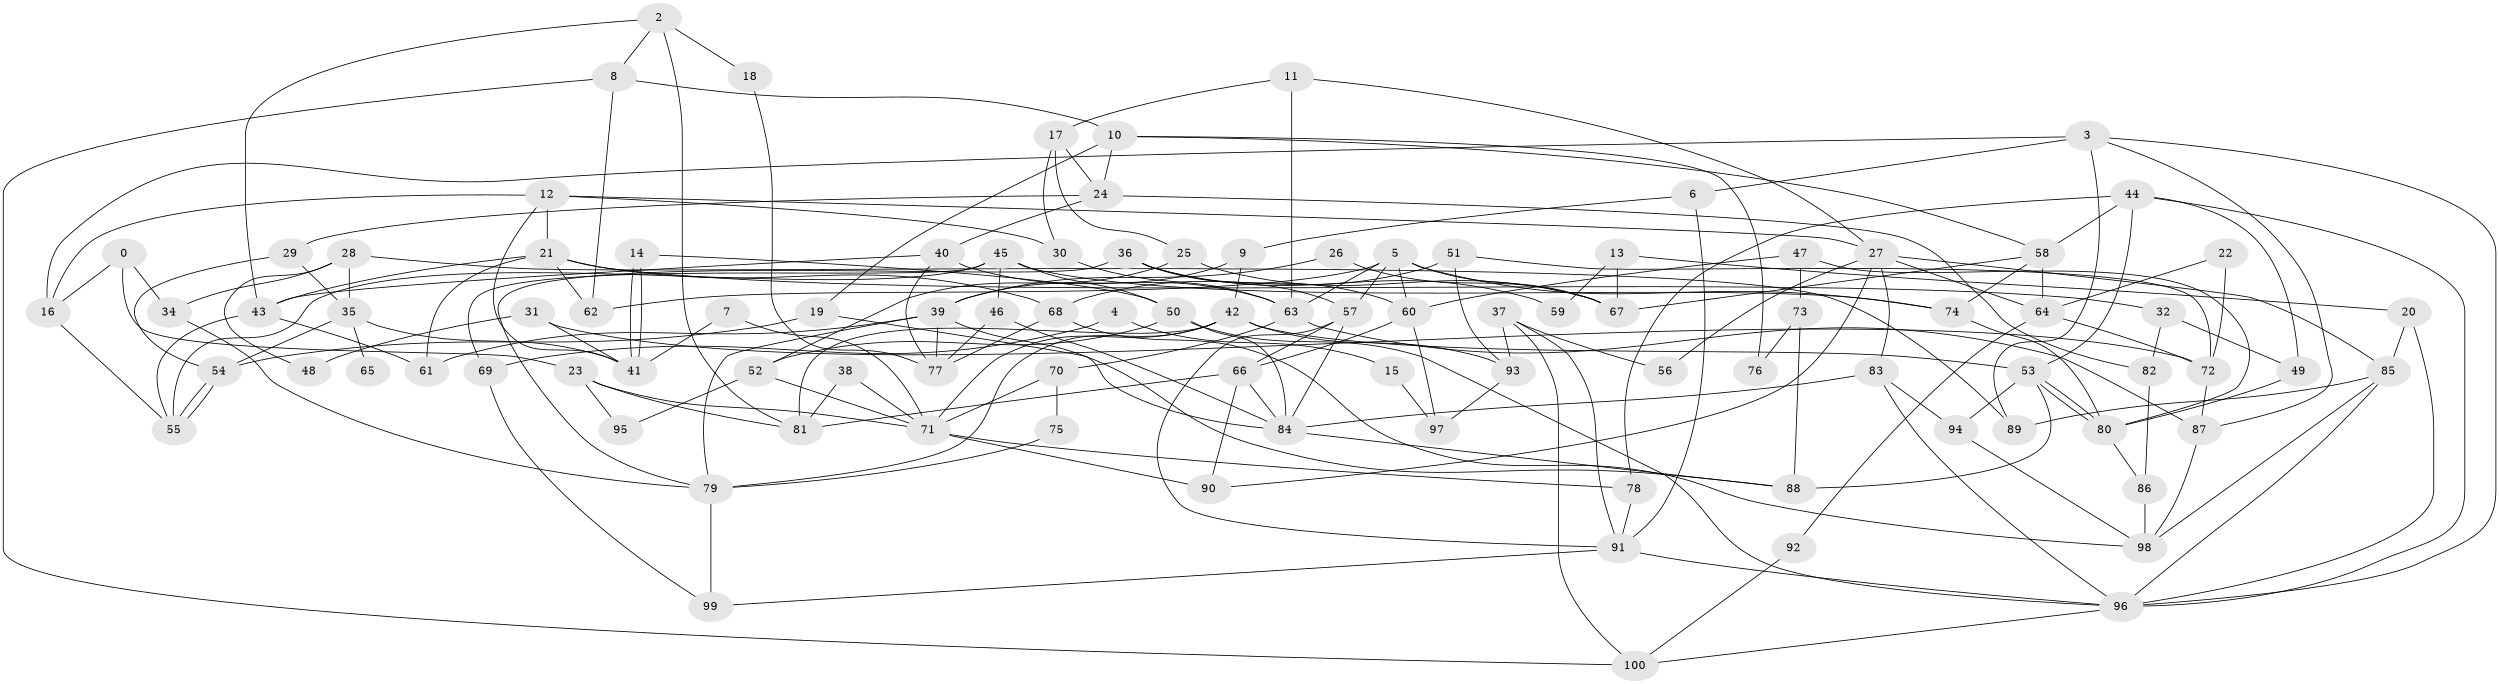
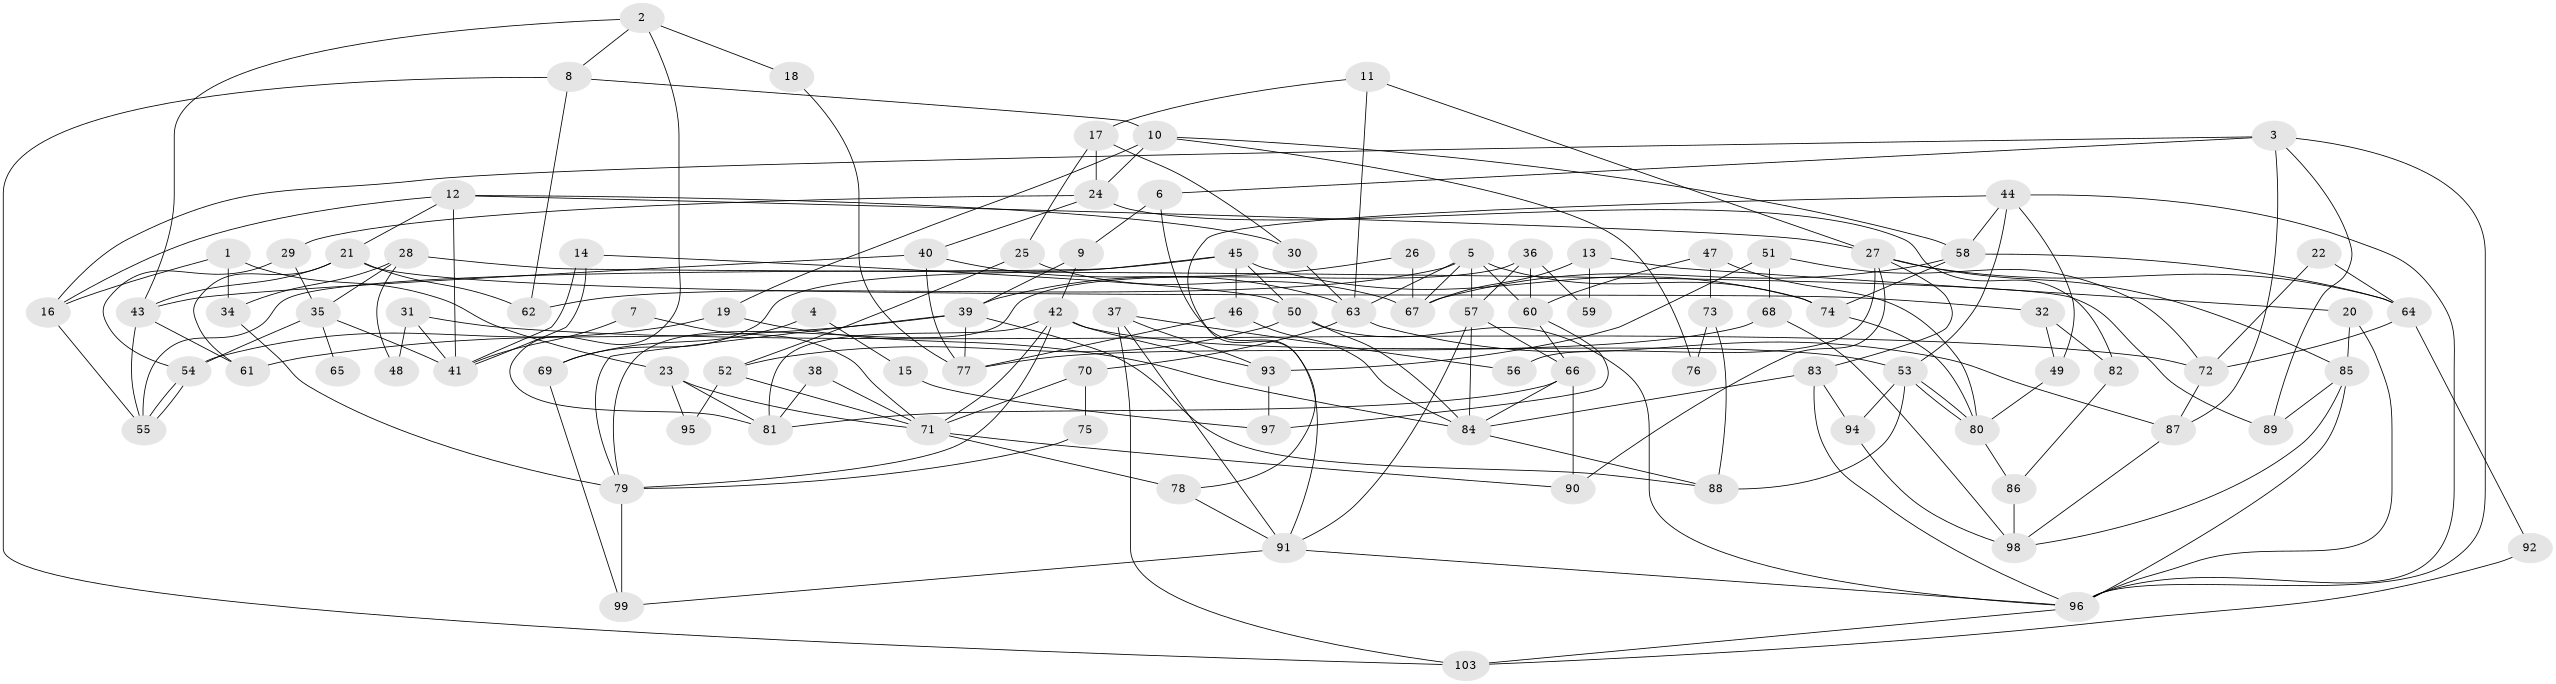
node "0": label "0" -> "1"
edge "21" -- "68": removed
node "100": label "100" -> "103"
